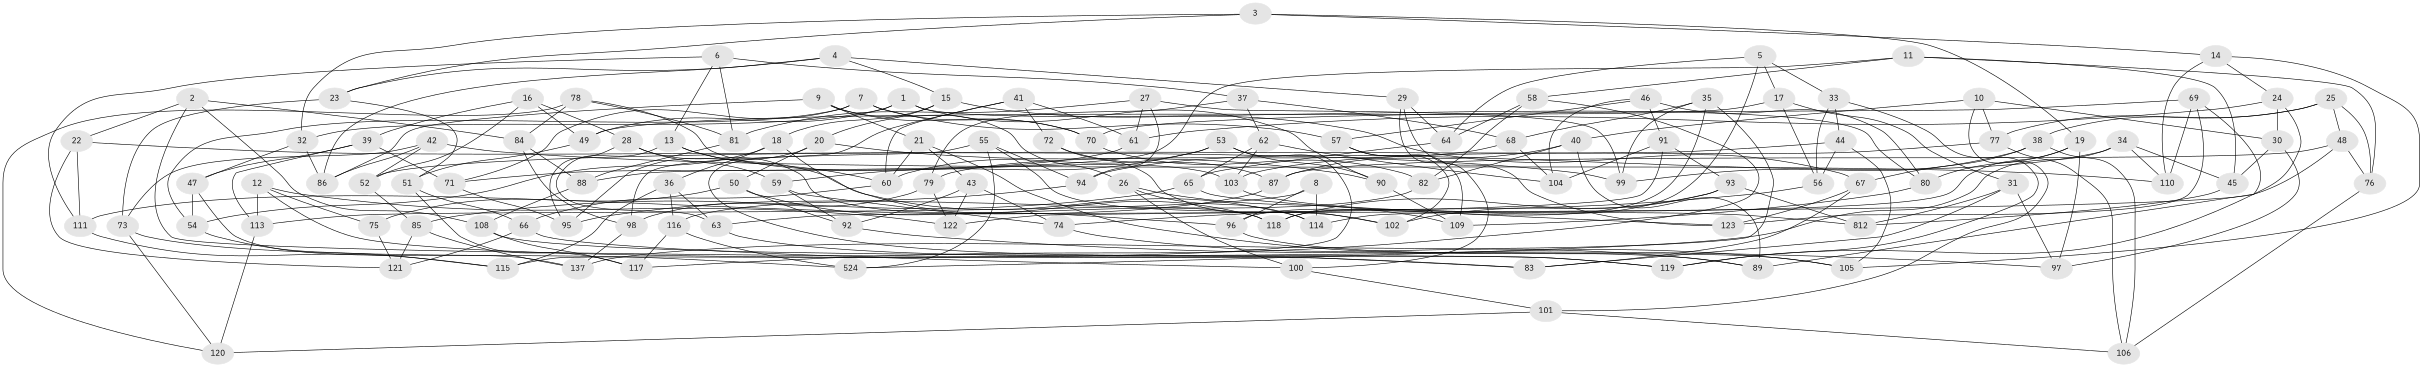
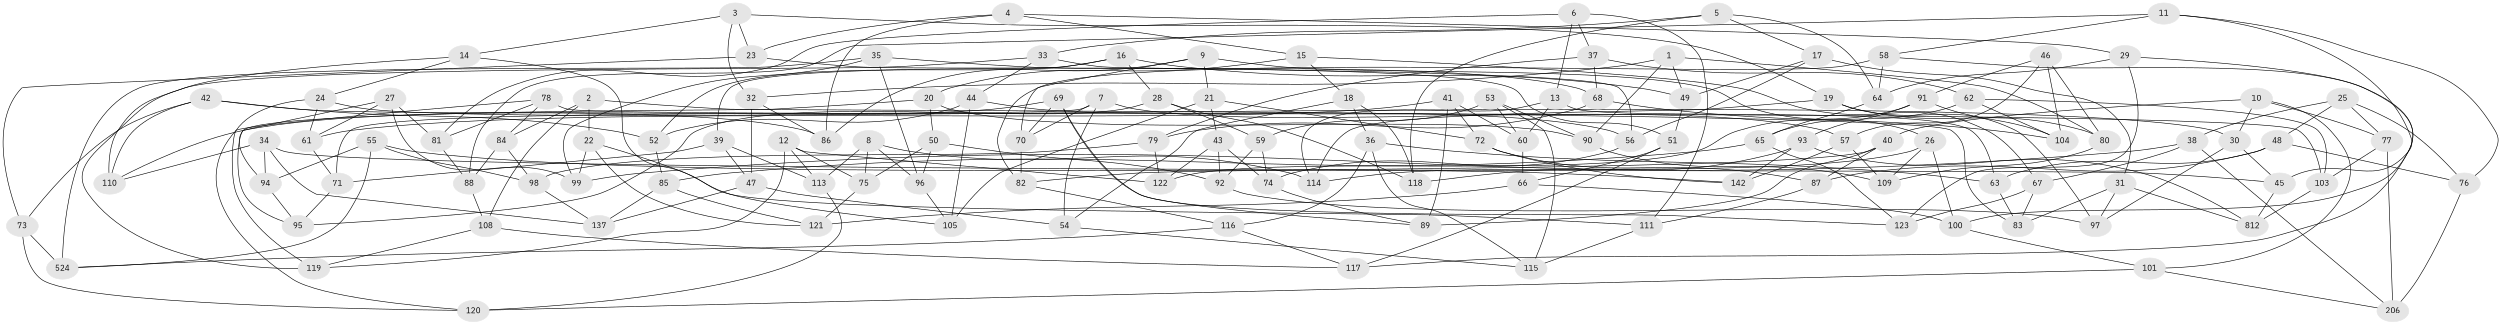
edge "8" -- "75": added
edge "21" -- "60": now "21" -- "72"
node "102": label "102" -> "142"
node "106": label "106" -> "206"
